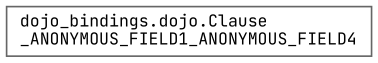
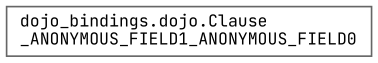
node "dojo_bindings.dojo.Clause _ANONYMOUS_FIELD1_ANONYMOUS_FIELD4": label "dojo_bindings.dojo.Clause _ANONYMOUS_FIELD1_ANONYMOUS_FIELD4" -> "dojo_bindings.dojo.Clause _ANONYMOUS_FIELD1_ANONYMOUS_FIELD0"
